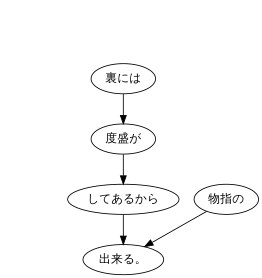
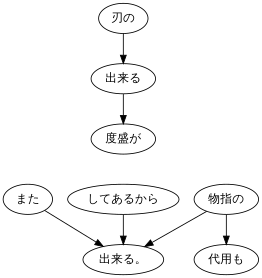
node "刃の": added
node "裏には": label "裏には" -> "出来る"
edge "度盛が" -> "してあるから": removed
node "また": added
node "代用も": added
